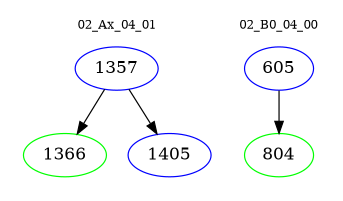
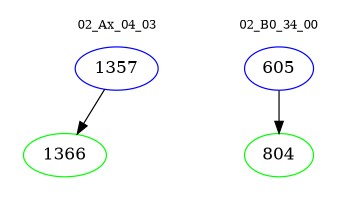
cluster "02_Ax_04_01": label "02_Ax_04_01" -> "02_Ax_04_03"
cluster "02_B0_04_00": label "02_B0_04_00" -> "02_B0_34_00"
node "1405": removed
